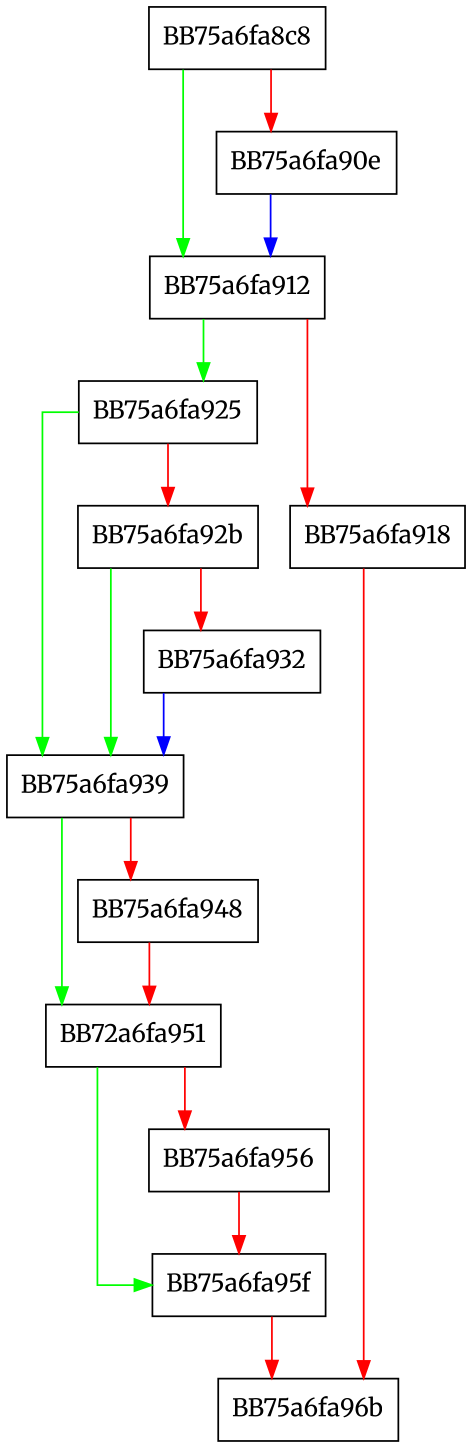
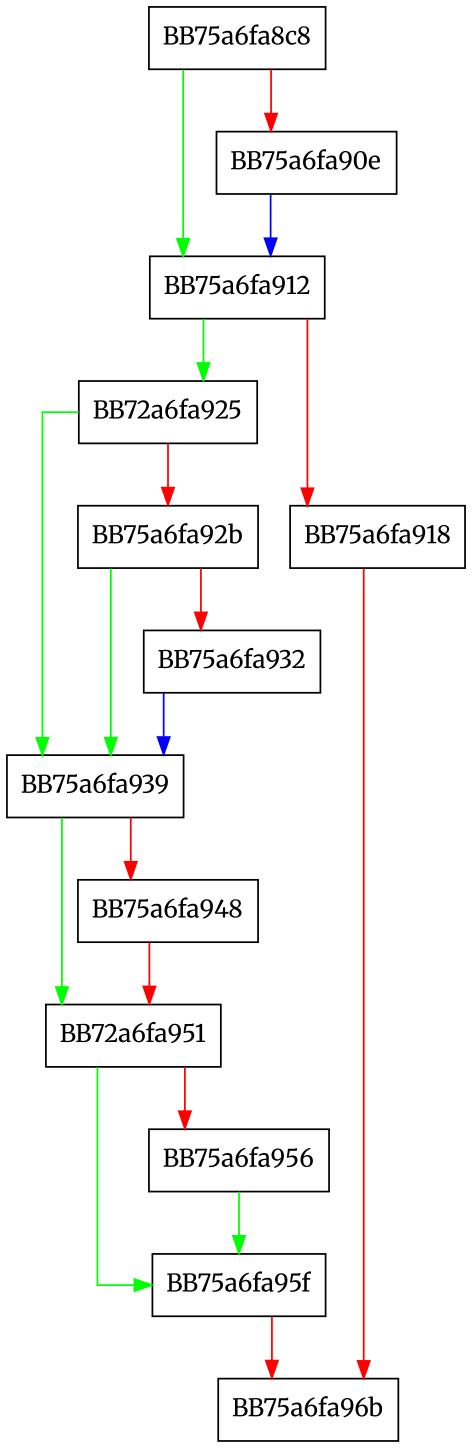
node "BB75a6fa925": label "BB75a6fa925" -> "BB72a6fa925"
edge "BB75a6fa956" -> "BB75a6fa95f": color red -> green
